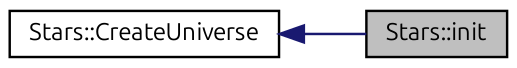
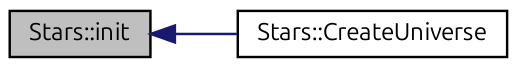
edge "Stars::init" -> "Stars::CreateUniverse": reversed
